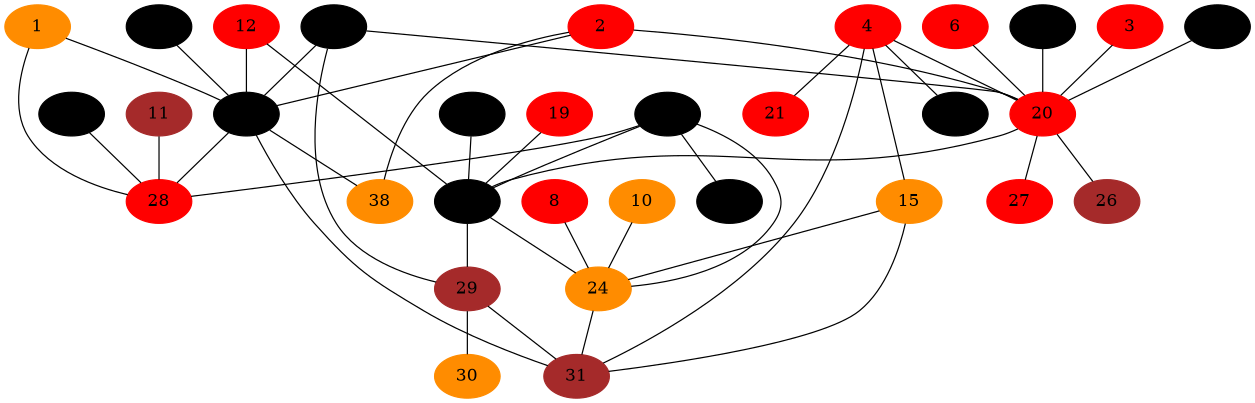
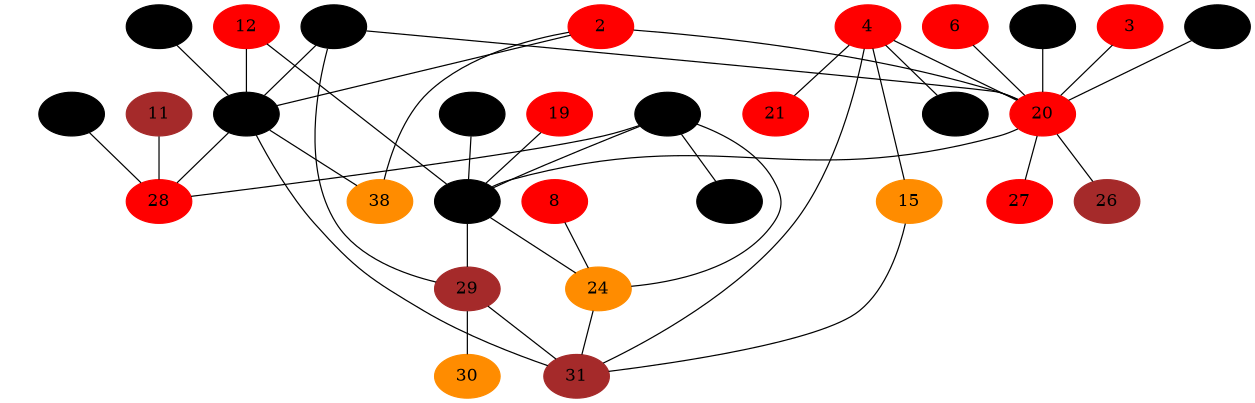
node "1": removed
node "10": removed
edge "15" -- "24": removed
